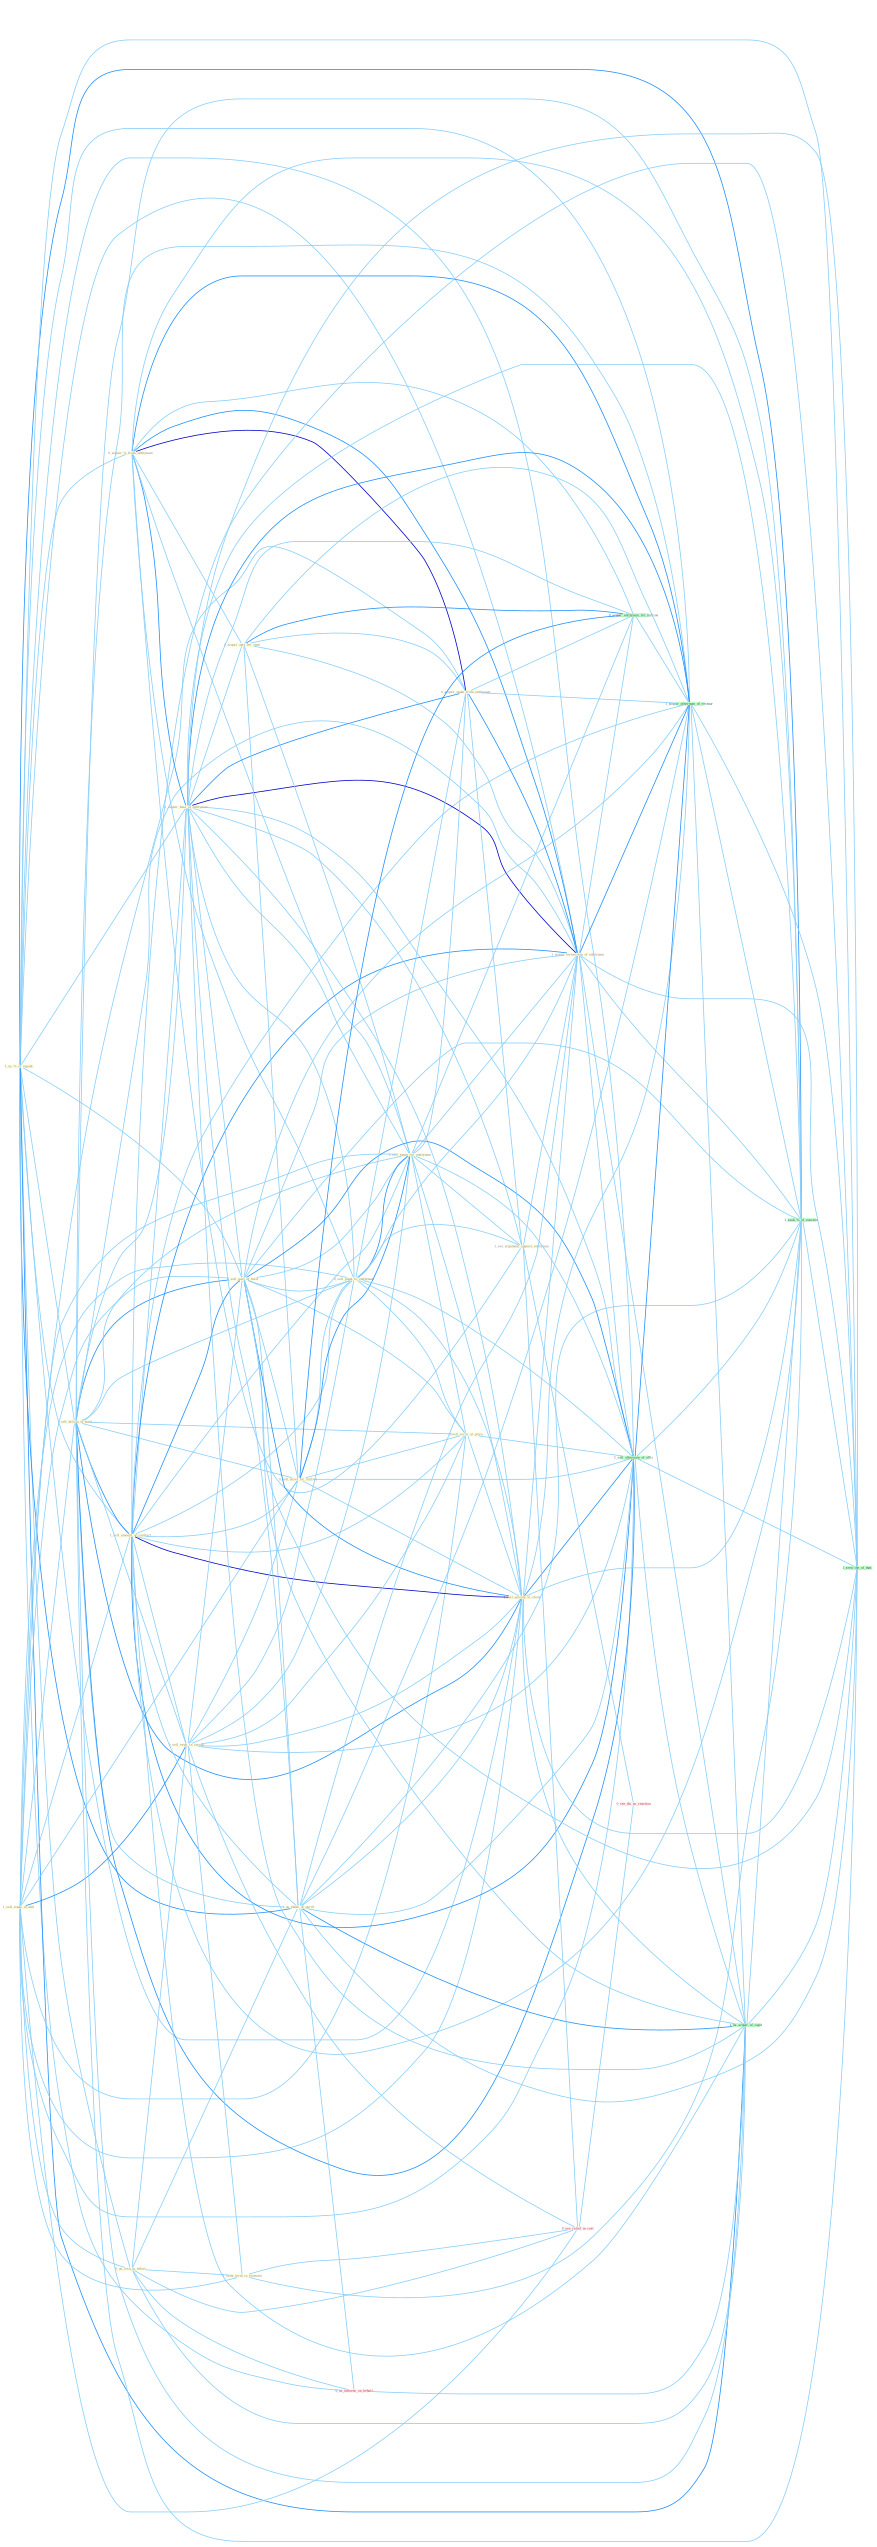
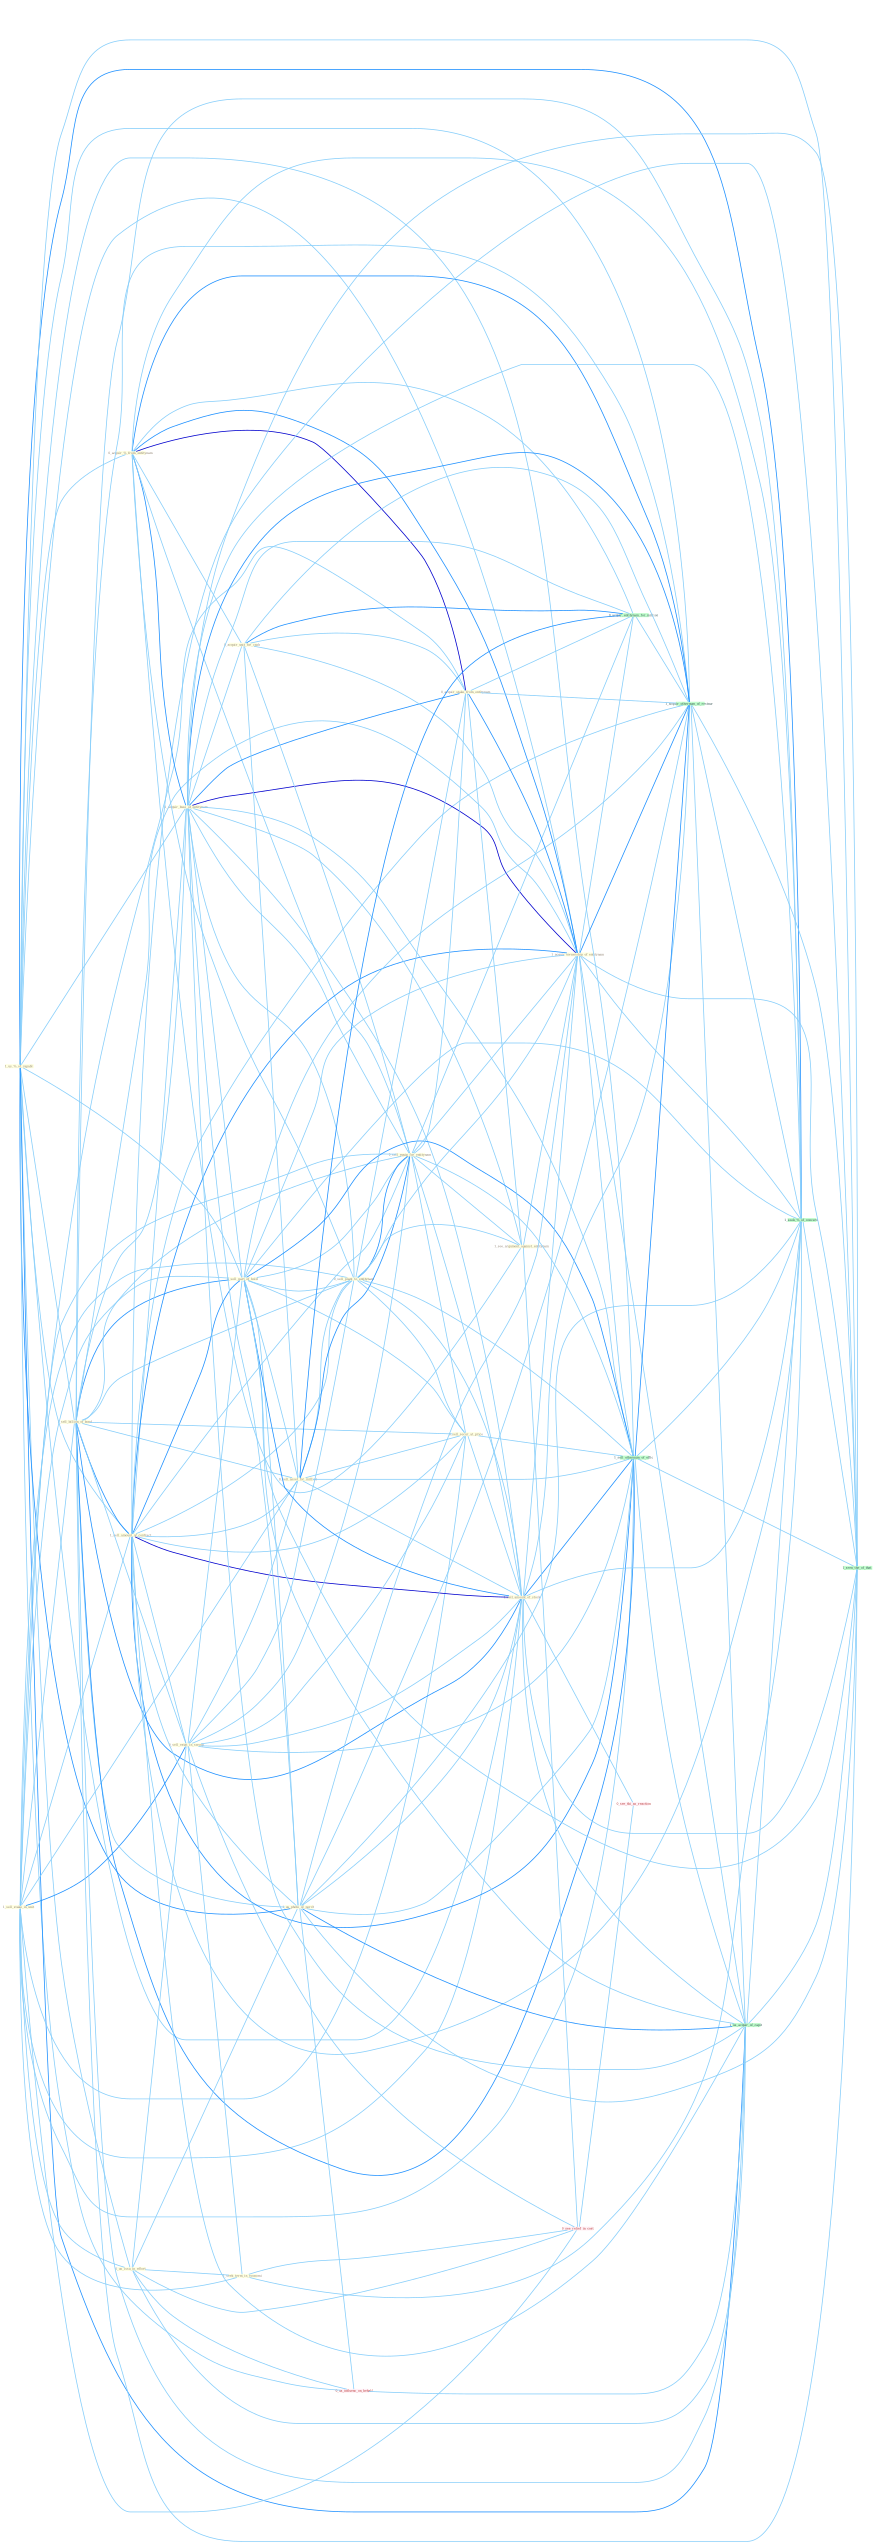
edge "1_see_argument_against_entitynam" -- "0_see_thi_as_reaction": now "1_sell_amount_of_stock" -- "0_see_thi_as_reaction"
